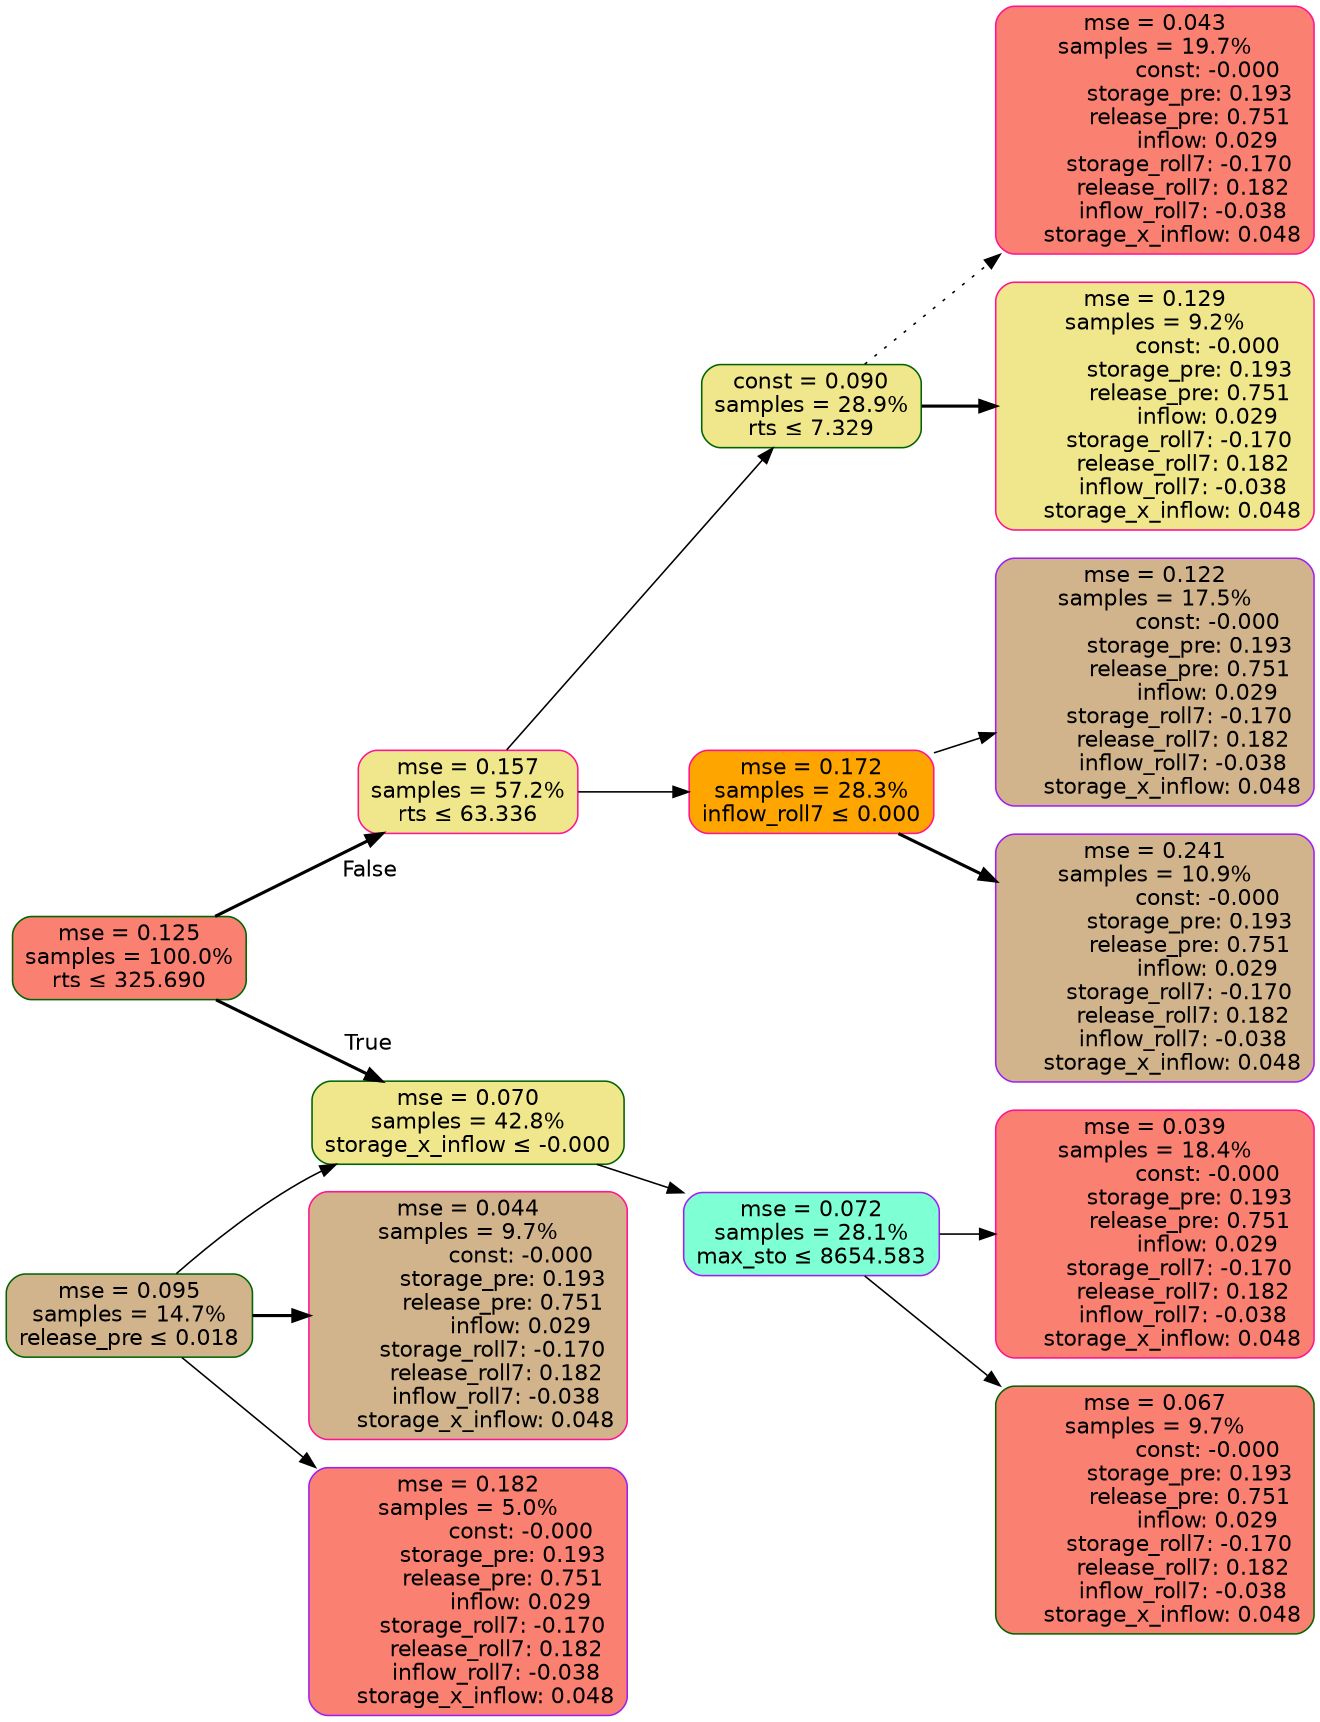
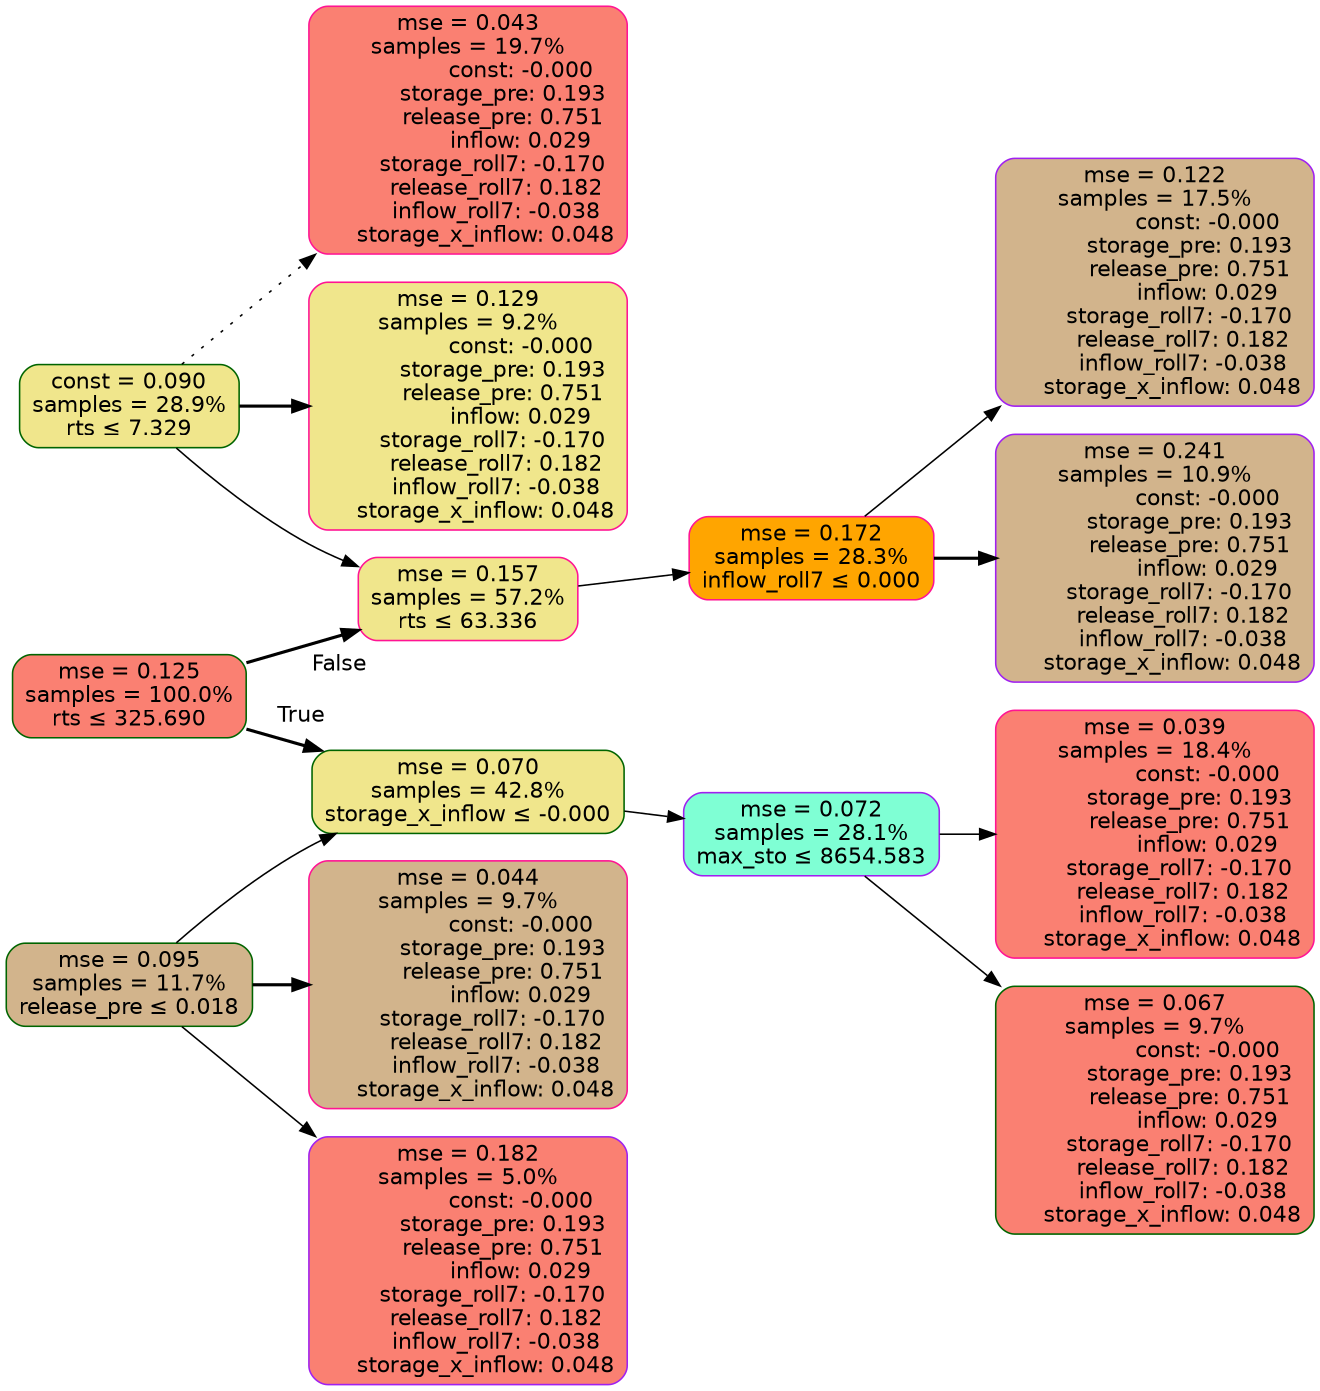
edge "mse = 0.157 samples = 57.2% rts ≤ 63.336" -> "const = 0.090 samples = 28.9% rts ≤ 7.329": reversed
node "mse = 0.095 samples = 14.7% release_pre ≤ 0.018": label "mse = 0.095 samples = 14.7% release_pre ≤ 0.018" -> "mse = 0.095 samples = 11.7% release_pre ≤ 0.018"
